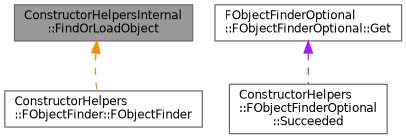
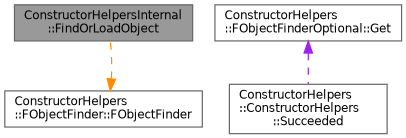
node "FObjectFinderOptional ::FObjectFinderOptional::Get": label "FObjectFinderOptional ::FObjectFinderOptional::Get" -> "ConstructorHelpers ::FObjectFinderOptional::Get"
edge "ConstructorHelpers ::FObjectFinder::FObjectFinder" -> "ConstructorHelpersInternal ::FindOrLoadObject": reversed
node "ConstructorHelpers ::FObjectFinderOptional ::Succeeded": label "ConstructorHelpers ::FObjectFinderOptional ::Succeeded" -> "ConstructorHelpers ::ConstructorHelpers ::Succeeded"
